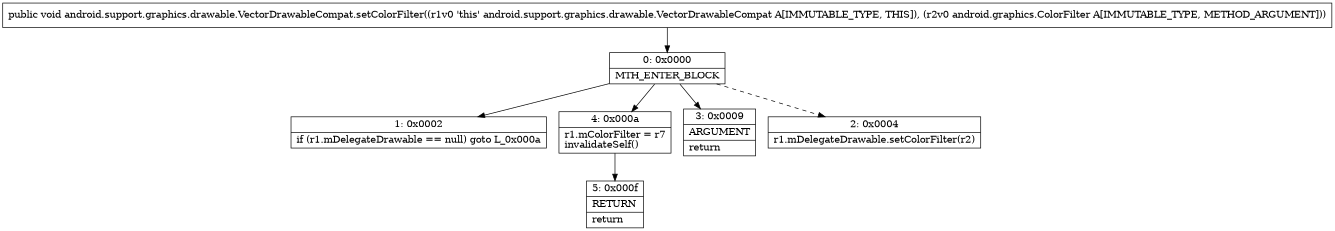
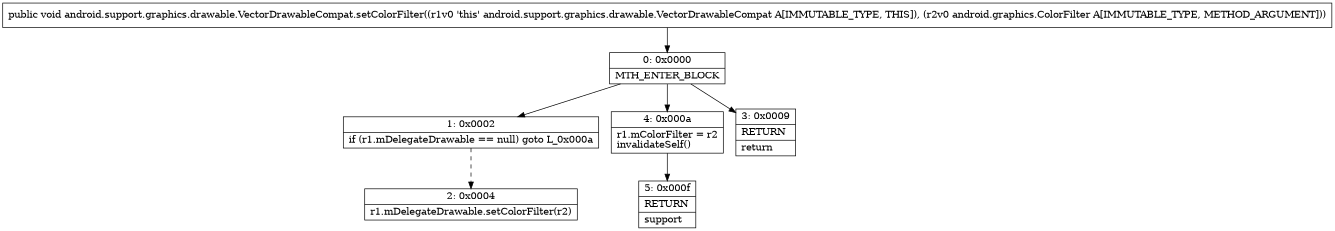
edge "0: 0x0000" -> "2: 0x0004": now "1: 0x0002" -> "2: 0x0004"
node "3: 0x0009": text "ARGUMENT" -> "RETURN"
node "4: 0x000a": text "r1.mColorFilter = r7" -> "r1.mColorFilter = r2"
node "5: 0x000f": text "return" -> "support"
